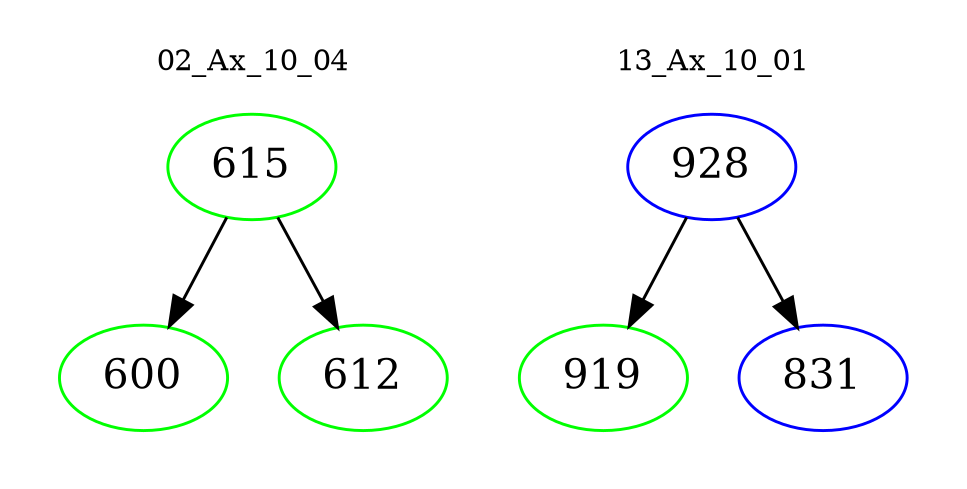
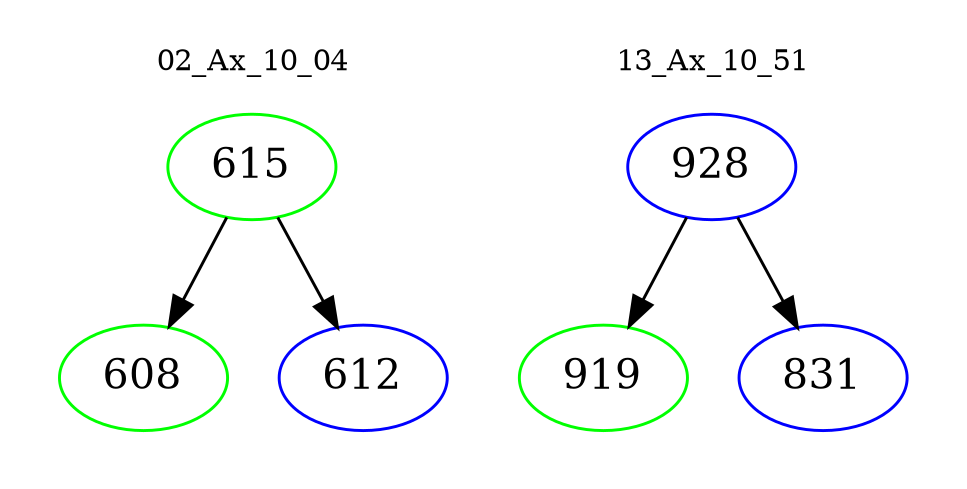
cluster "13_Ax_10_01": label "13_Ax_10_01" -> "13_Ax_10_51"
node "600": label "600" -> "608"
node "612": color green -> blue
